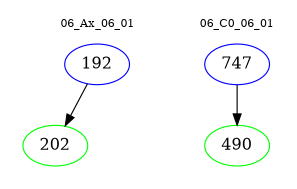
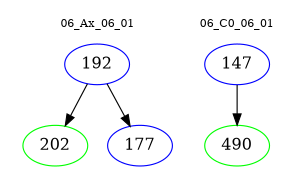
node "747": label "747" -> "147"
node "177": added
